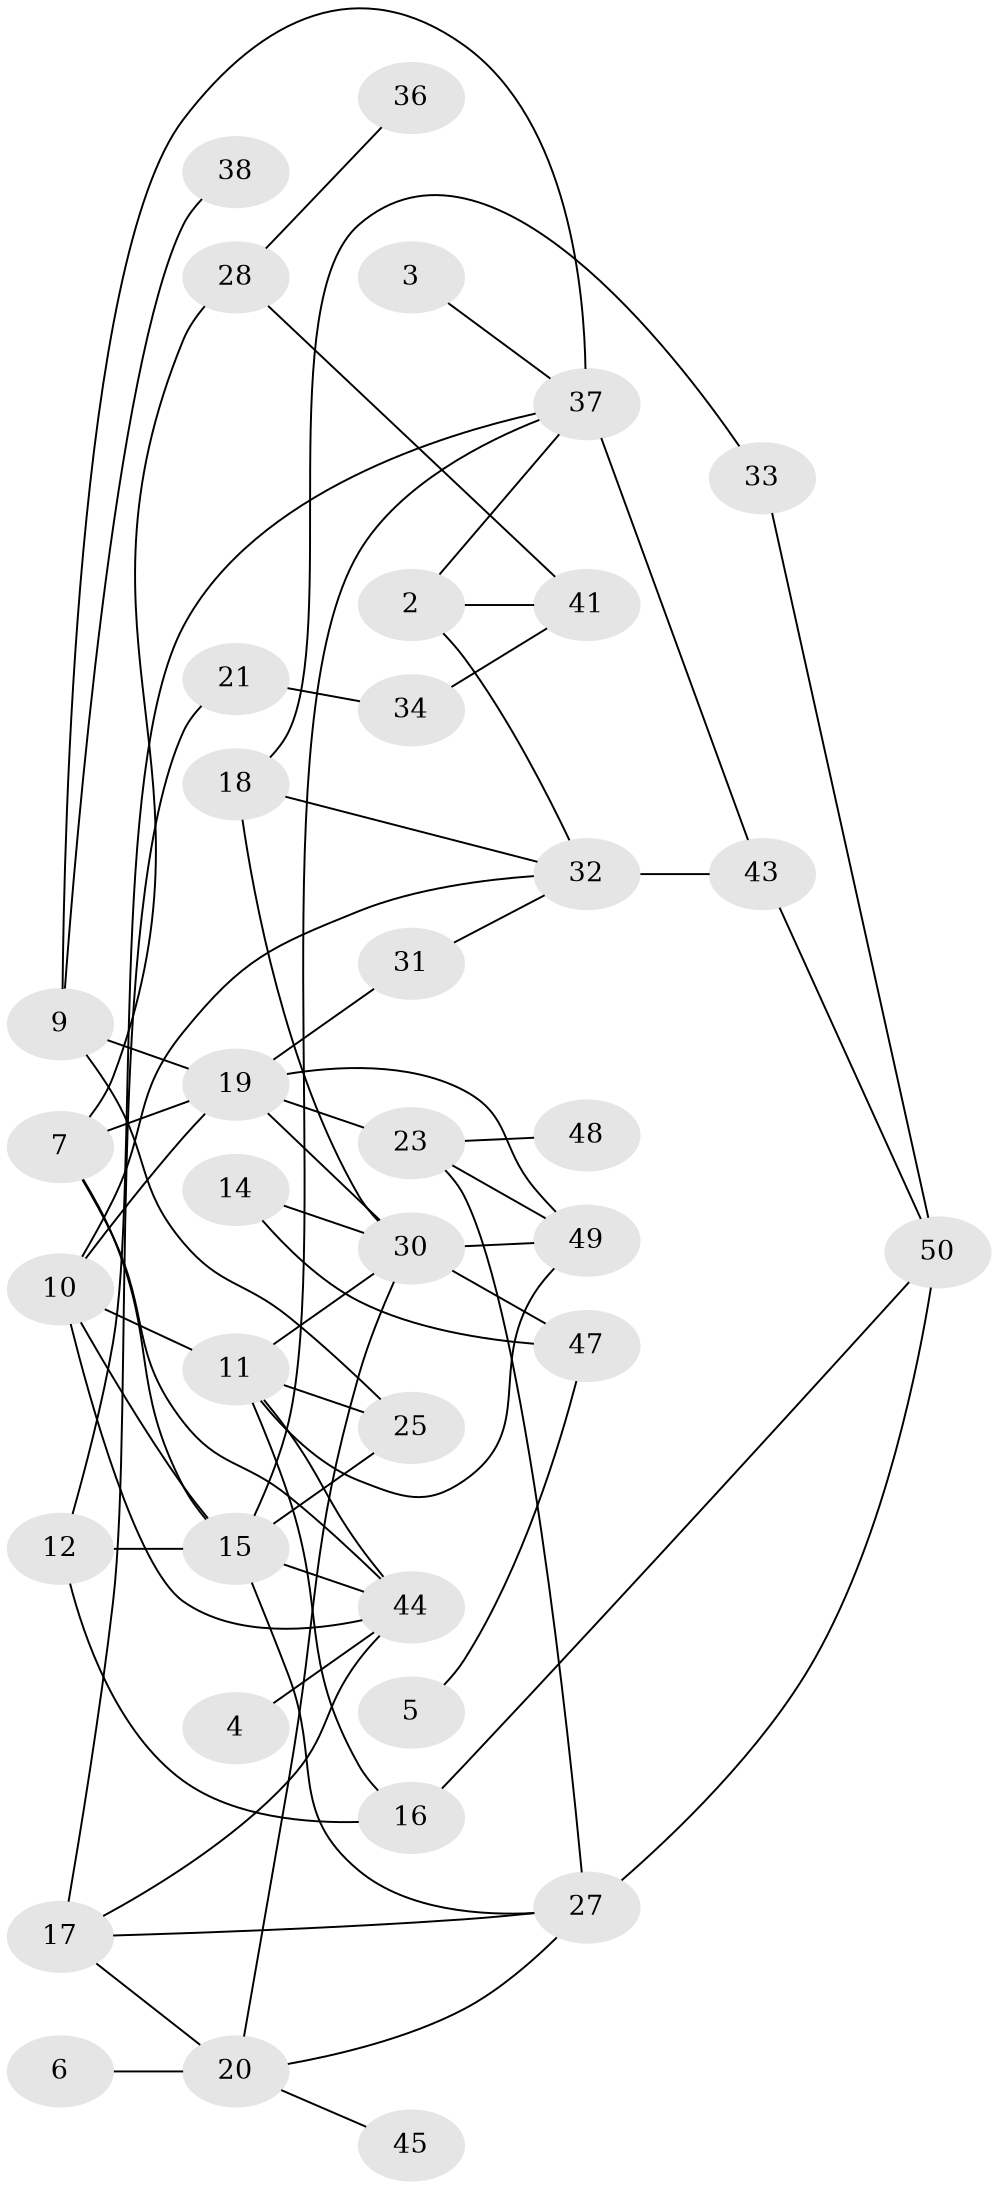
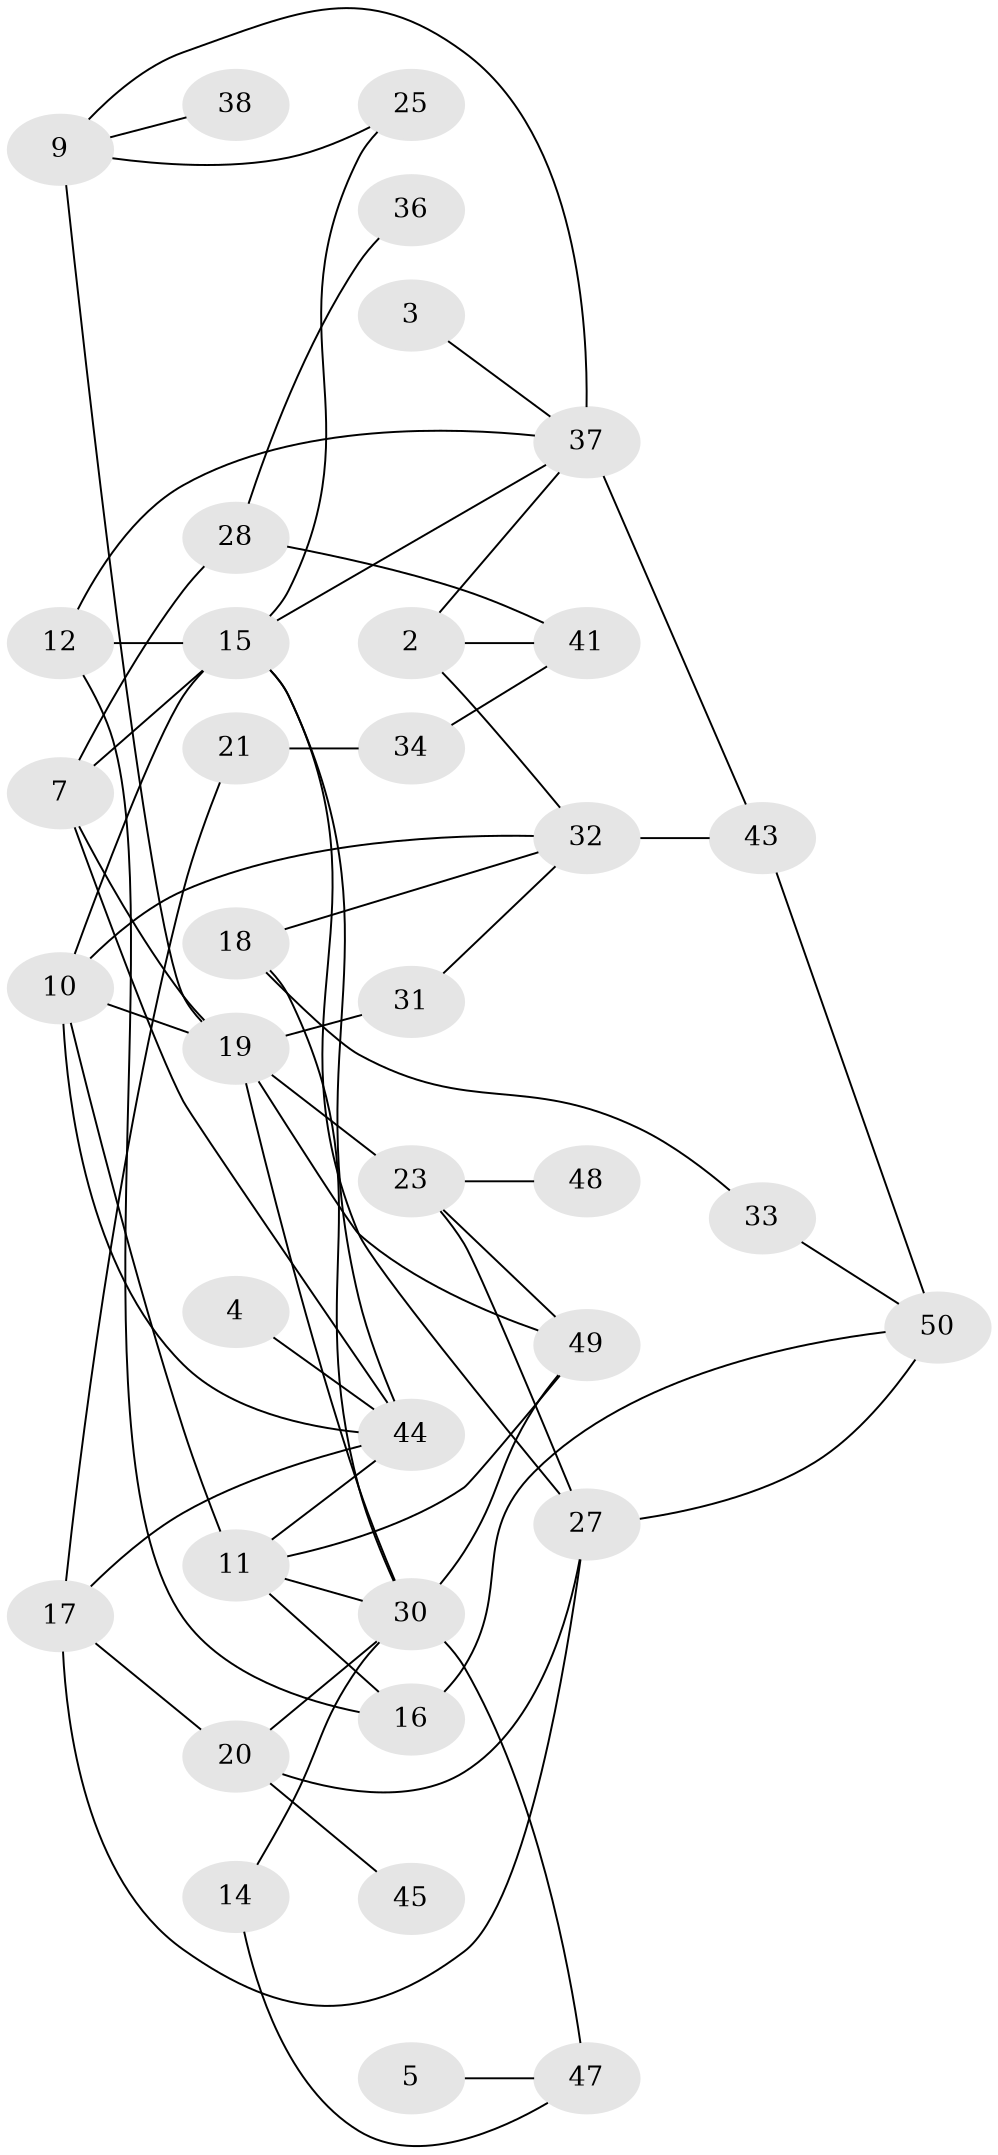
edge "11" -- "25": removed
node "6": removed
